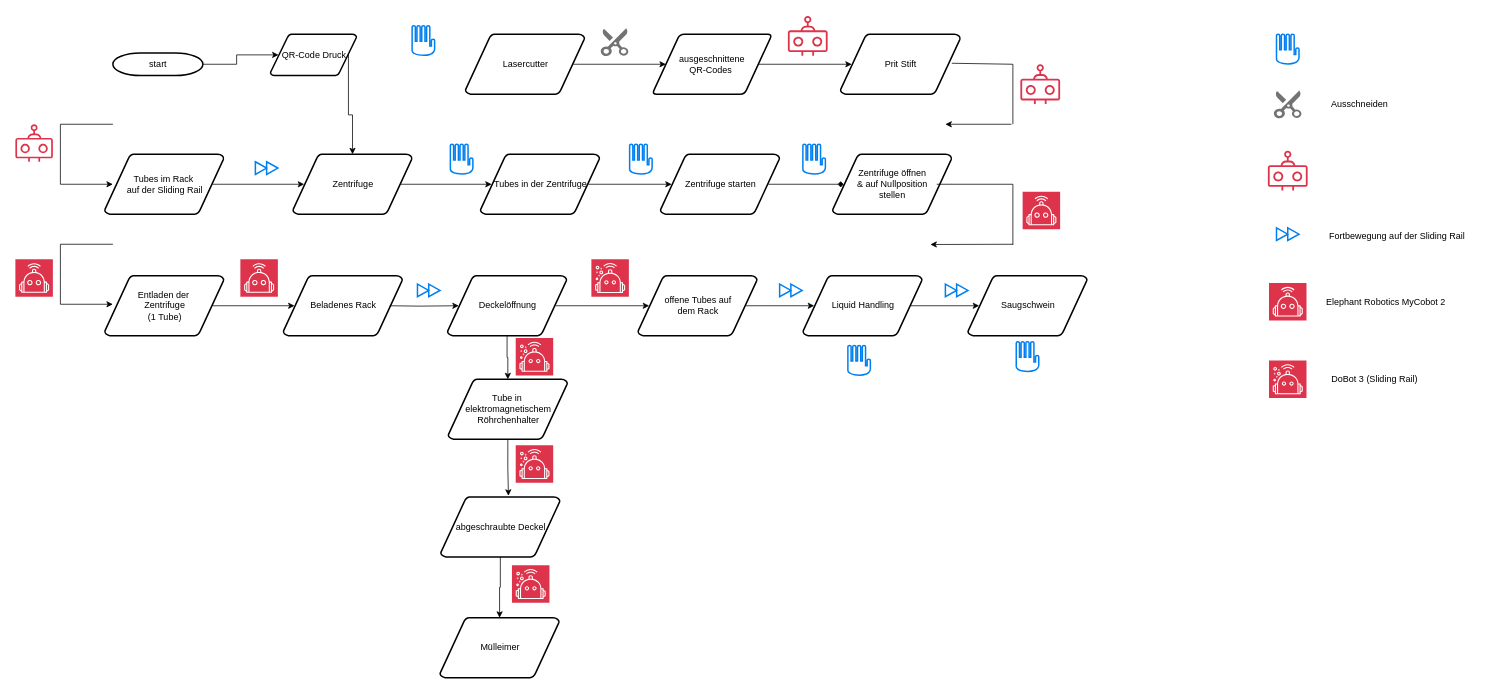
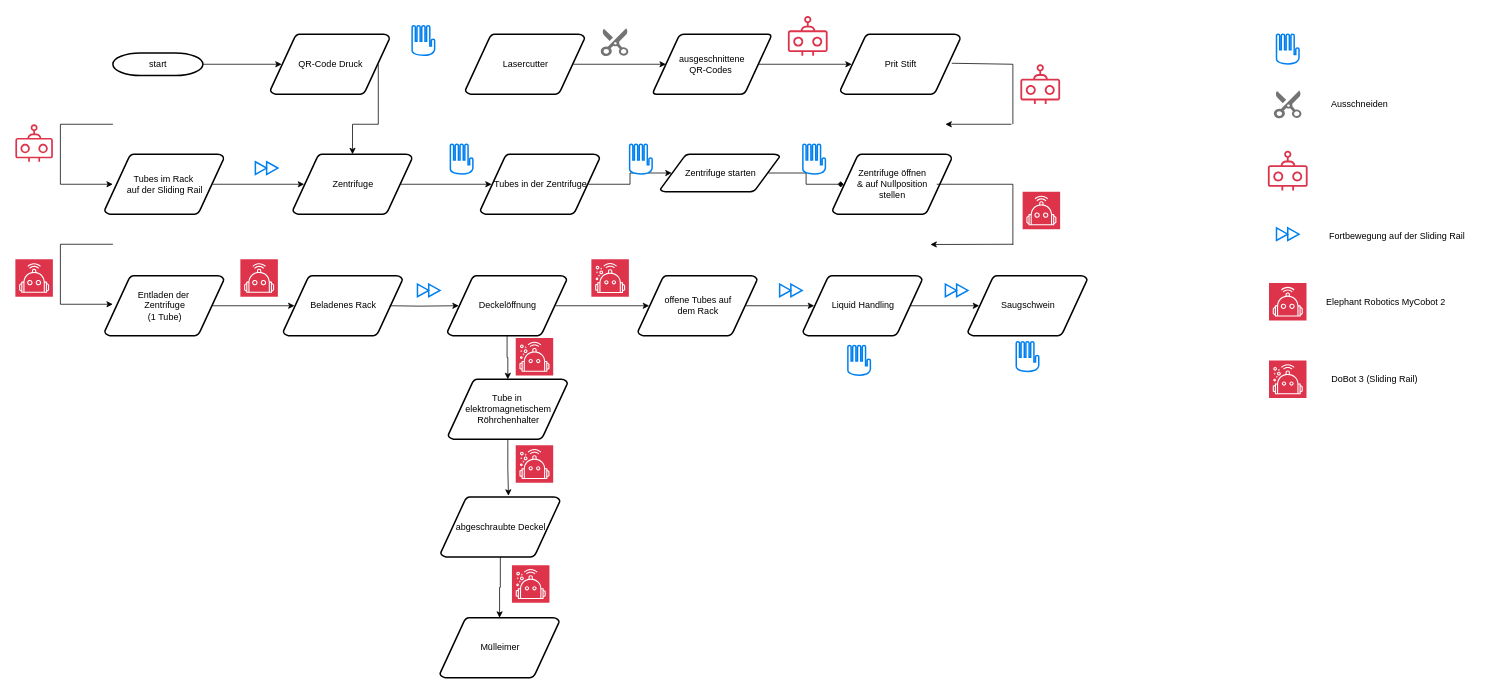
node "QR-Code Druck": size 86x41 -> 119x60
node "Zentrifuge starten": size 119x60 -> 119x38
